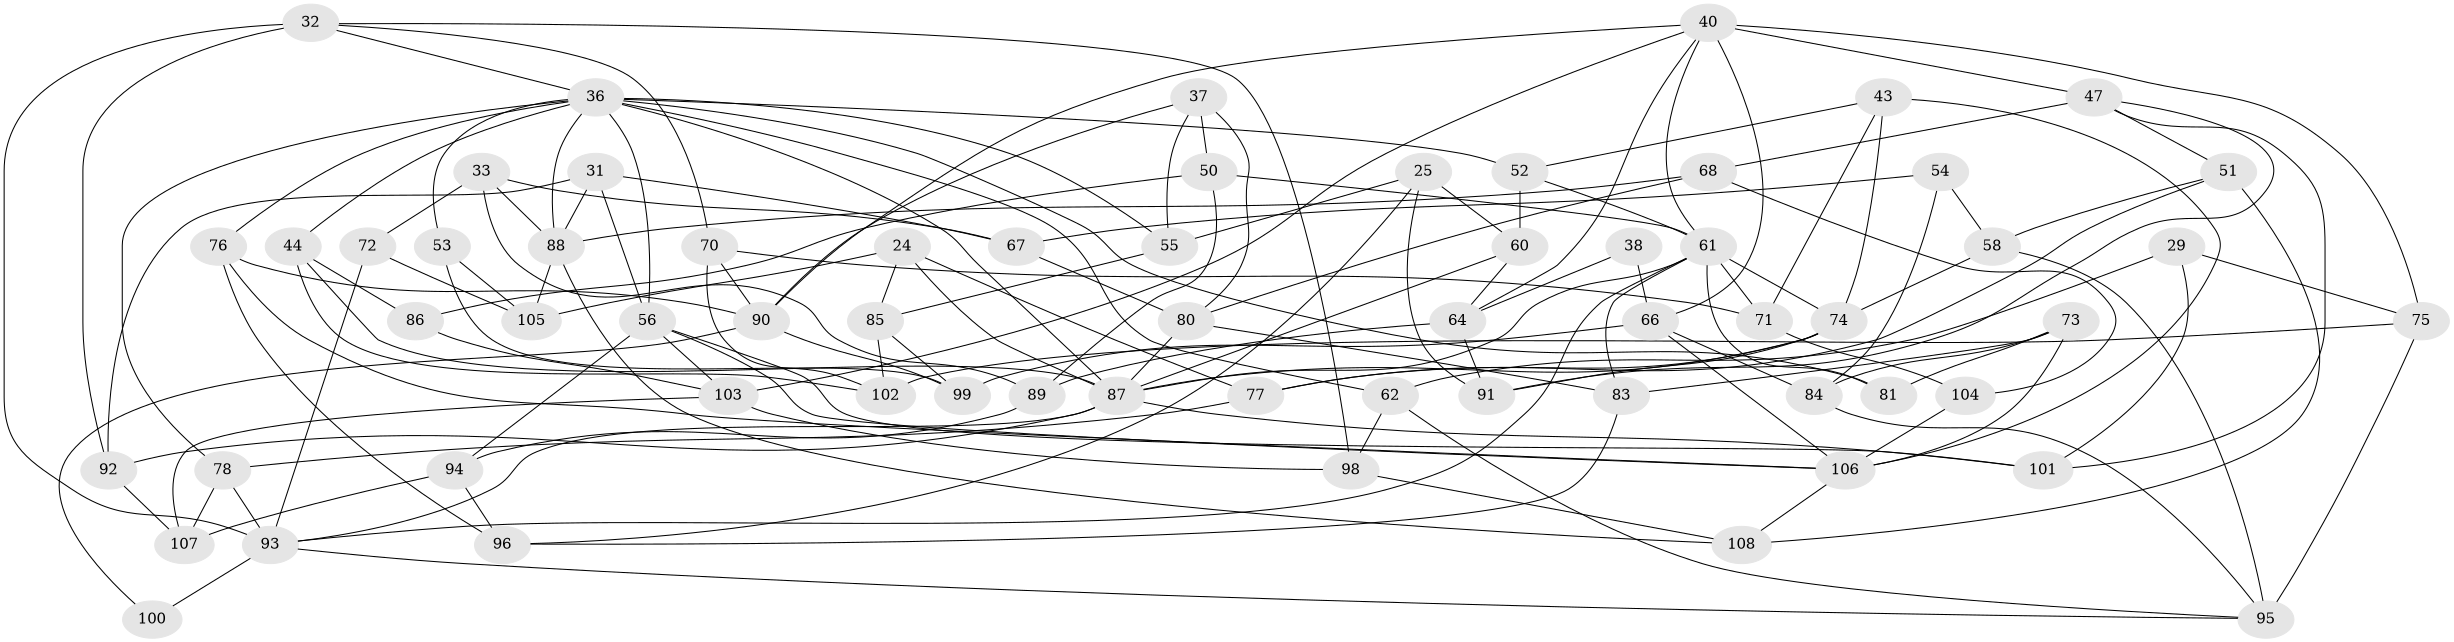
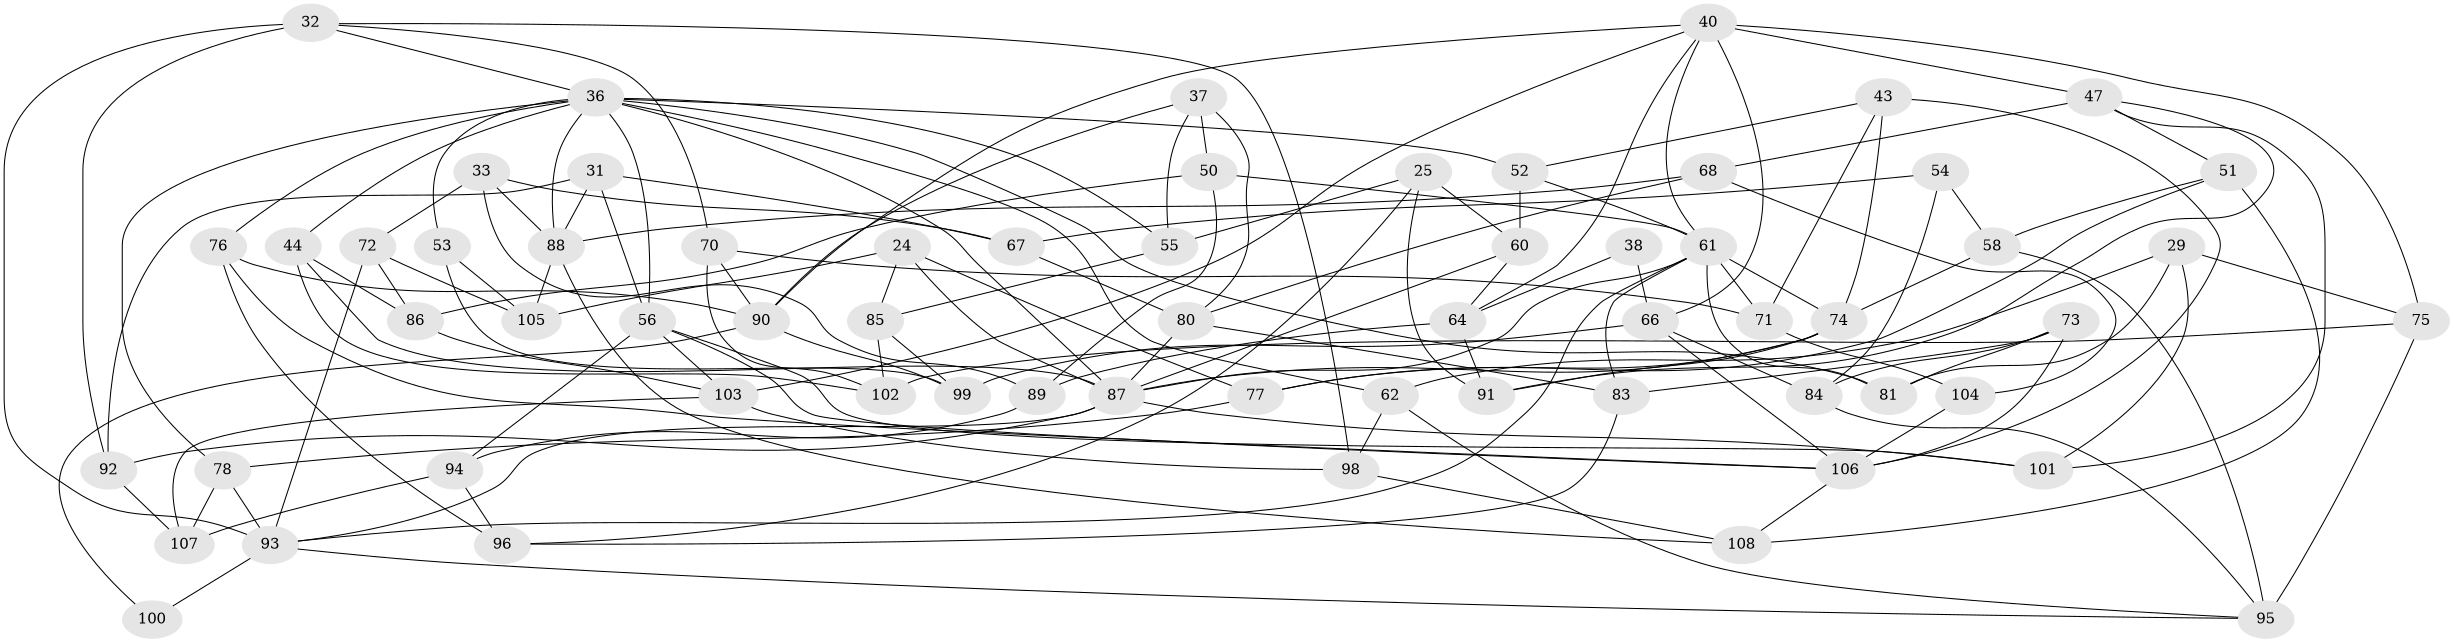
edge "72" -- "86": added
edge "29" -- "81": added
